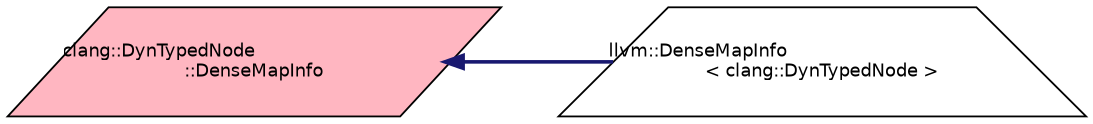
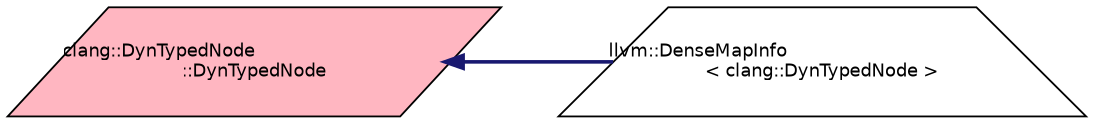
node "clang::DynTypedNode ::DenseMapInfo": label "clang::DynTypedNode ::DenseMapInfo" -> "clang::DynTypedNode ::DynTypedNode"
